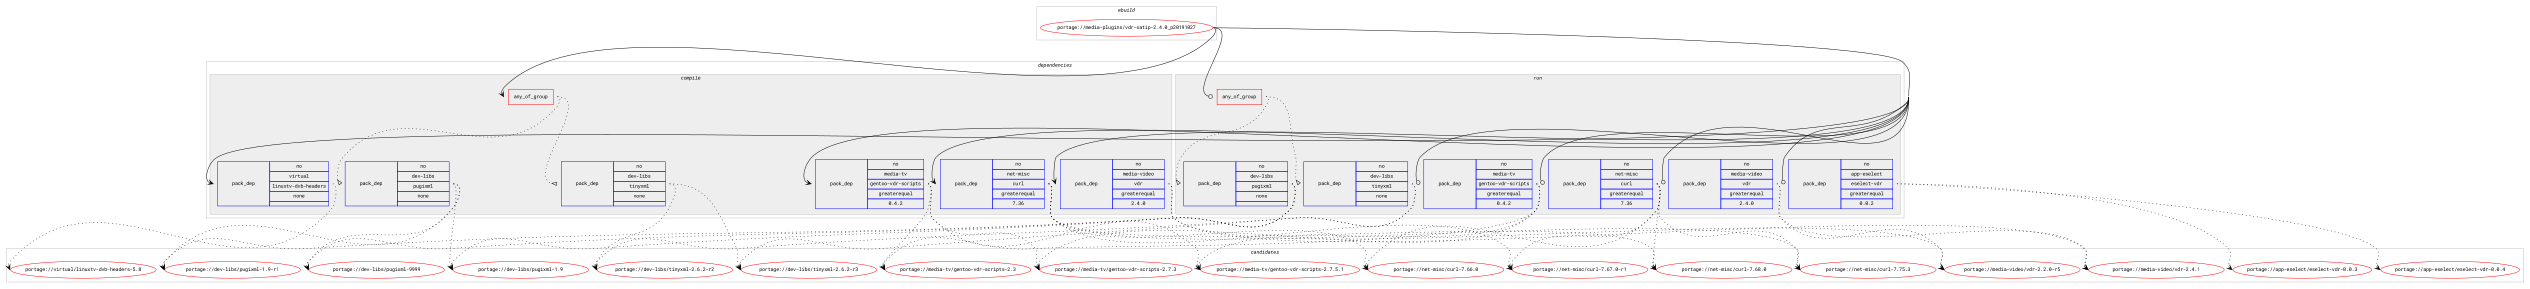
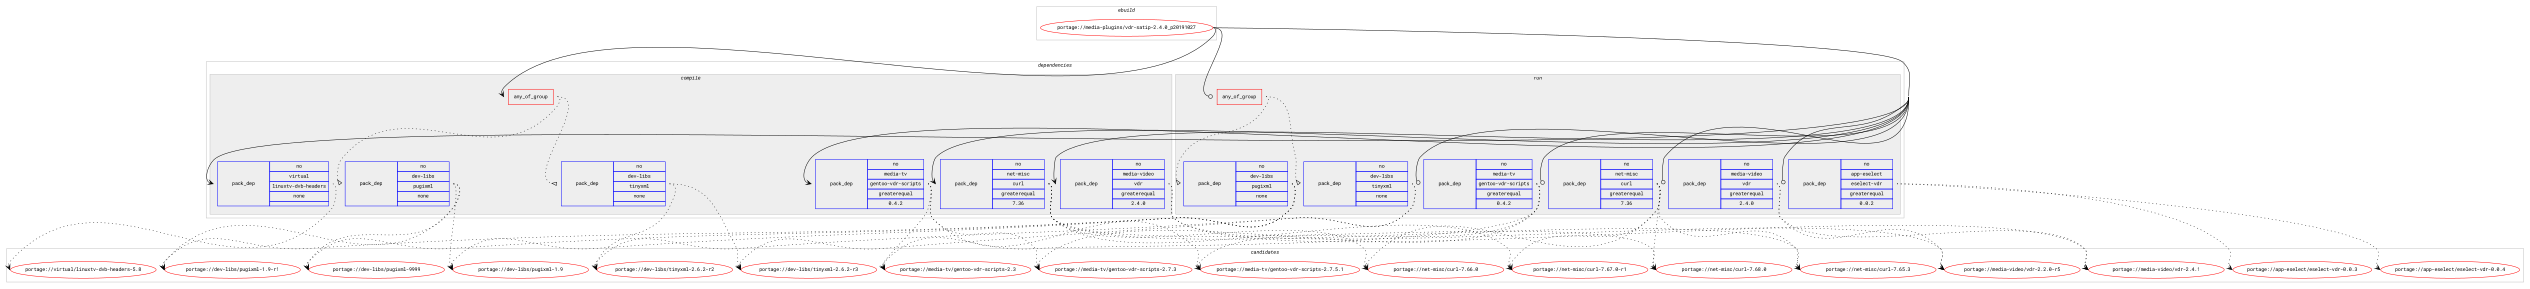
node "portage://net-misc/curl-7.75.3": label "portage://net-misc/curl-7.75.3" -> "portage://net-misc/curl-7.65.3"
